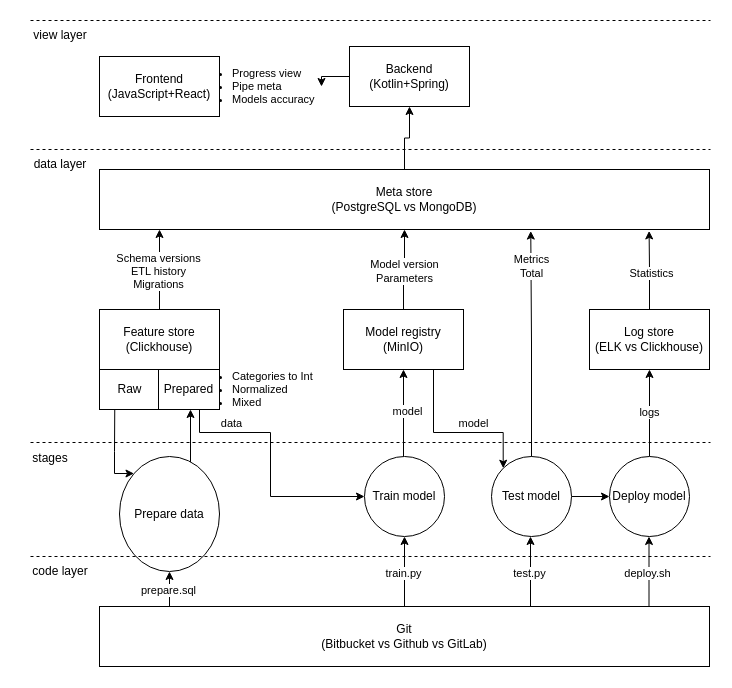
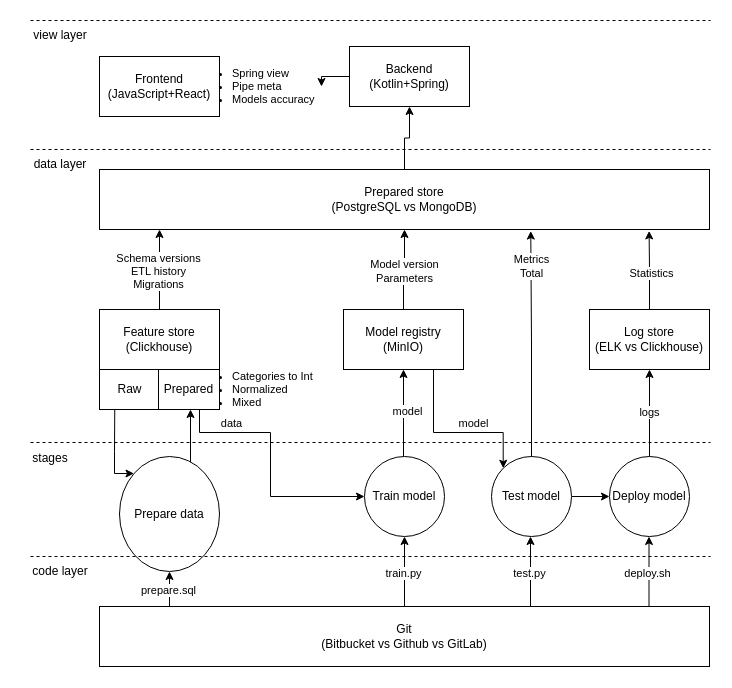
node "Progress view Pipe meta Models accuracy": label "Progress view Pipe meta Models accuracy" -> "Spring view Pipe meta Models accuracy"
node "Meta store (PostgreSQL vs MongoDB)": label "Meta store (PostgreSQL vs MongoDB)" -> "Prepared store (PostgreSQL vs MongoDB)"
